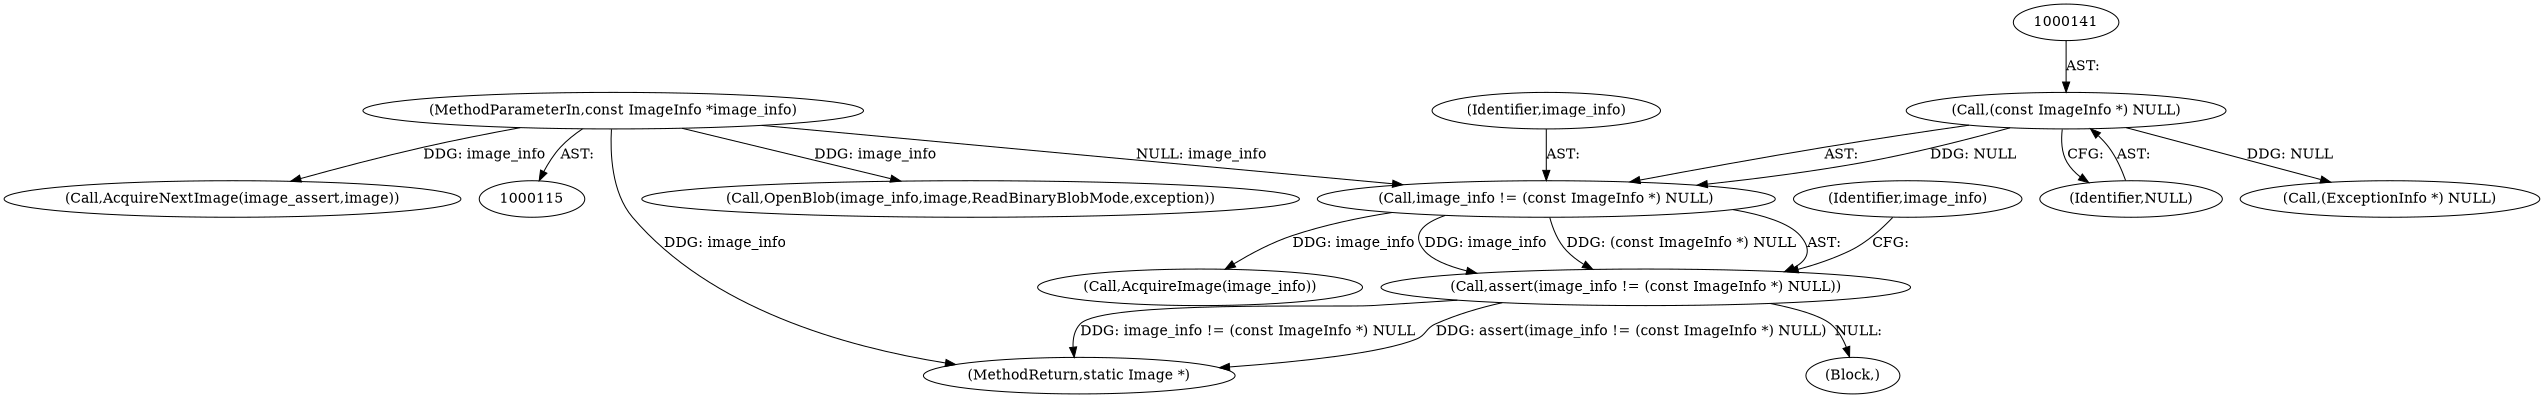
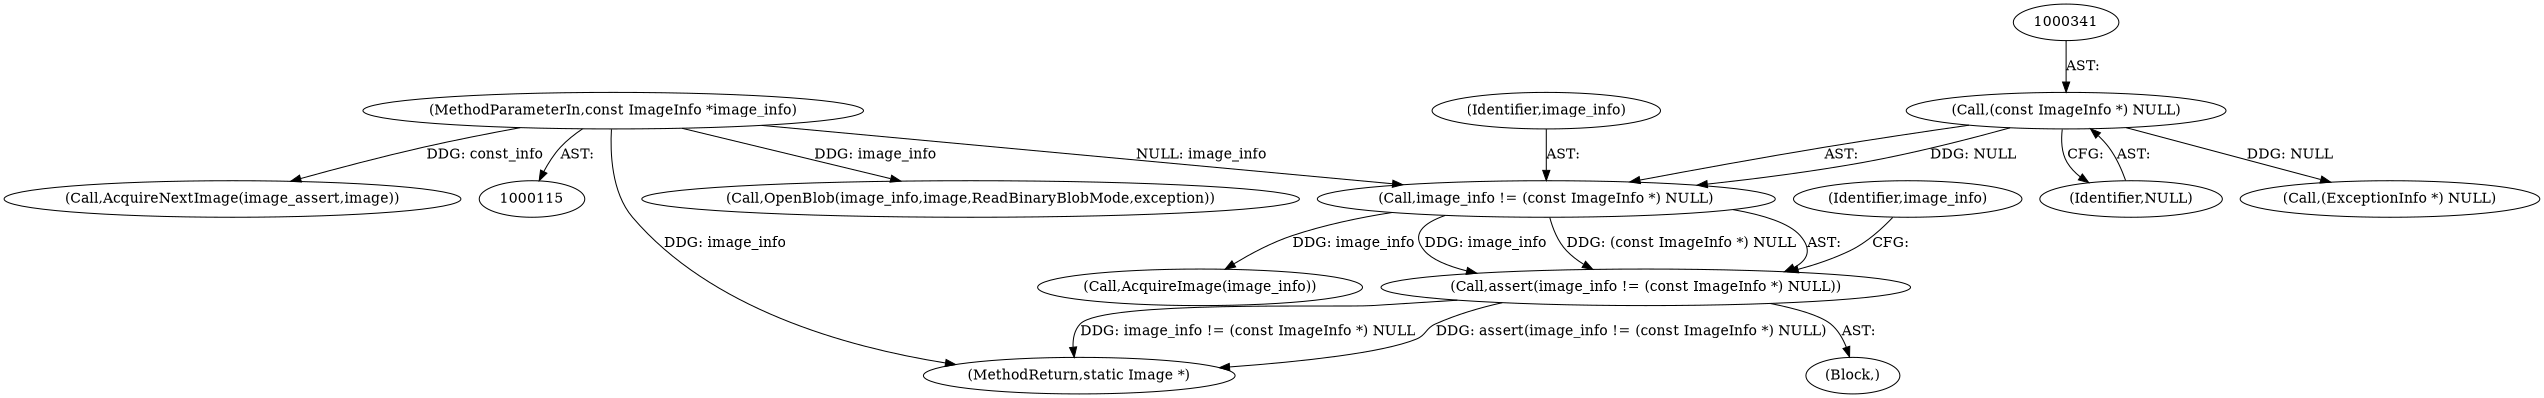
node "1000141": label "1000141" -> "1000341"
edge "(MethodParameterIn,const ImageInfo *image_info)" -> "(Call,AcquireNextImage(image_assert,image))": label "DDG: image_info" -> "DDG: const_info"
edge "(Call,assert(image_info != (const ImageInfo *) NULL))" -> "(Block,)": label "NULL: " -> "AST: "
